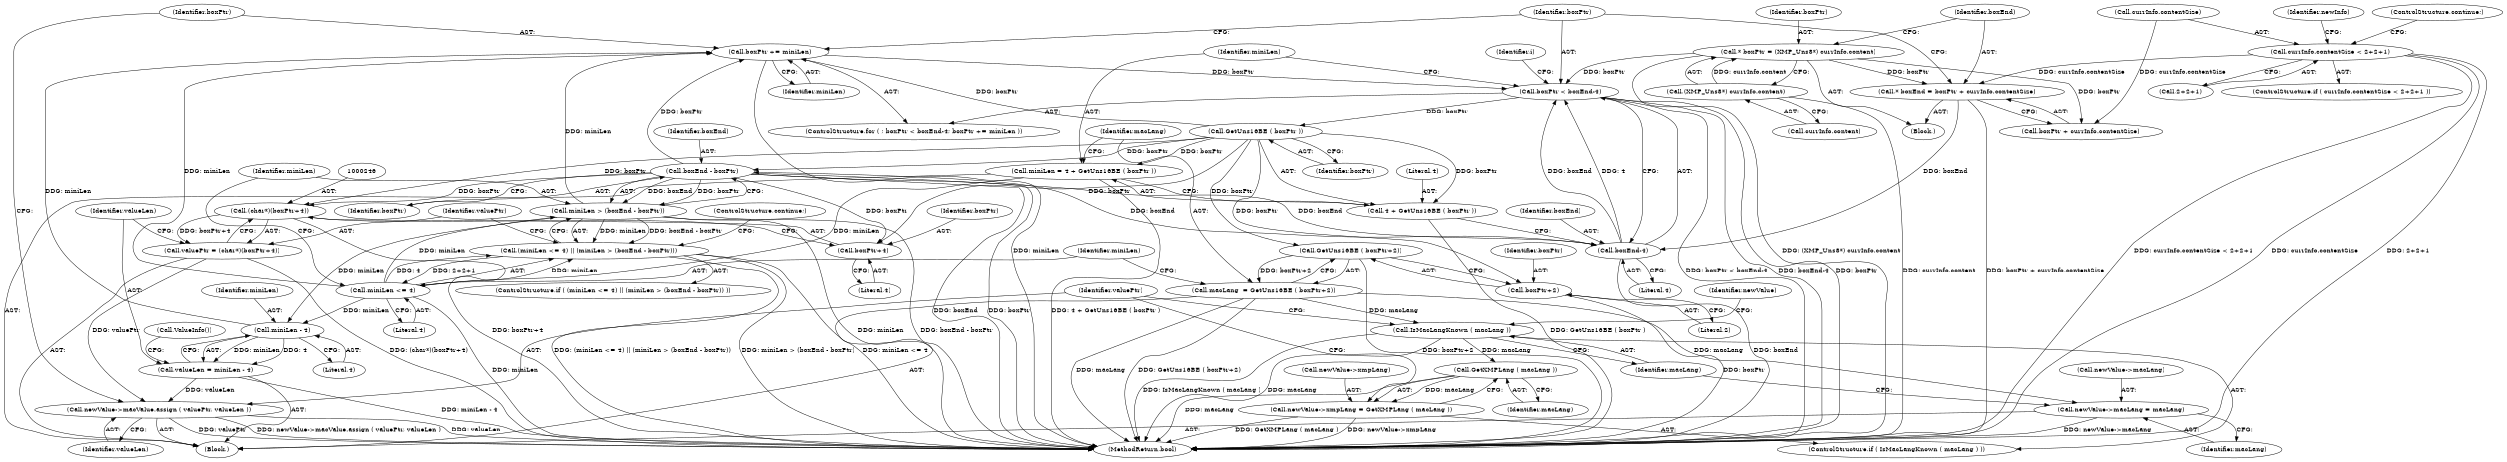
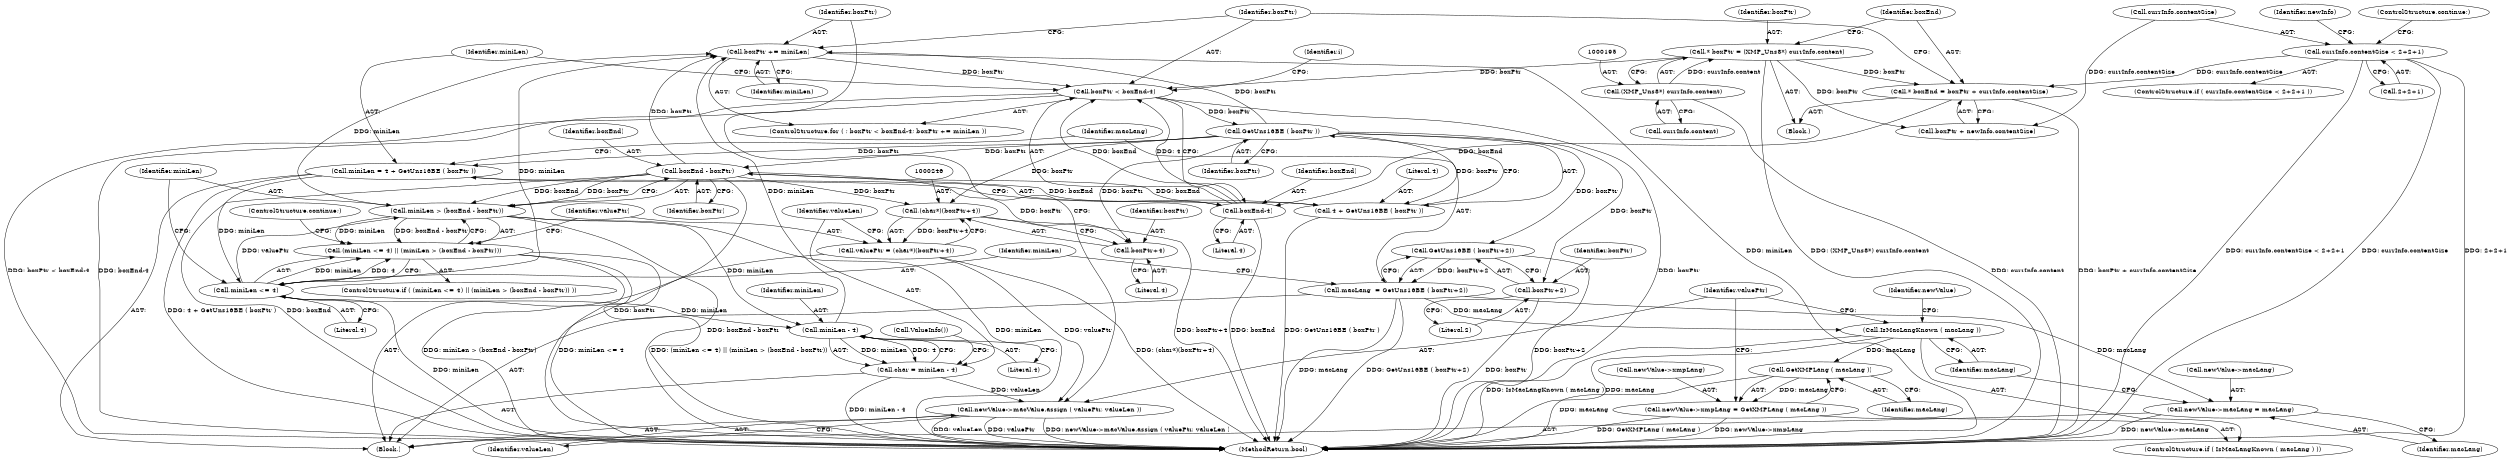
node "1000195": added
node "(Call,boxPtr + currInfo.contentSize)": label "(Call,boxPtr + currInfo.contentSize)" -> "(Call,boxPtr + newInfo.contentSize)"
edge "(Call,4 + GetUns16BE ( boxPtr ))" -> "(Call,boxEnd-4)": now "(Call,4 + GetUns16BE ( boxPtr ))" -> "(Call,GetUns16BE ( boxPtr ))"
edge "(Call,miniLen <= 4)" -> "(Call,miniLen > (boxEnd - boxPtr))": label "DDG: miniLen" -> "DDG: valuePtr"
edge "(Call,(miniLen <= 4) || (miniLen > (boxEnd - boxPtr)))" -> "(Call,miniLen <= 4)": label "DDG: 2+2+1" -> "CFG: "
node "(Call,valueLen = miniLen - 4)": label "(Call,valueLen = miniLen - 4)" -> "(Call,char = miniLen - 4)"
